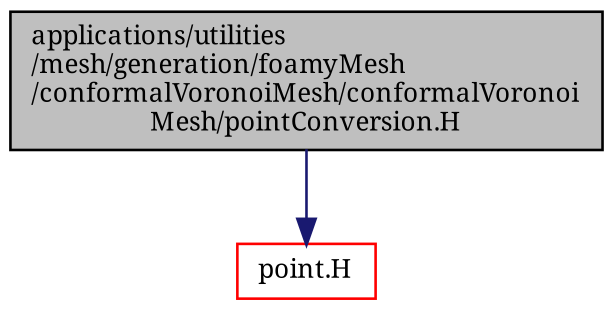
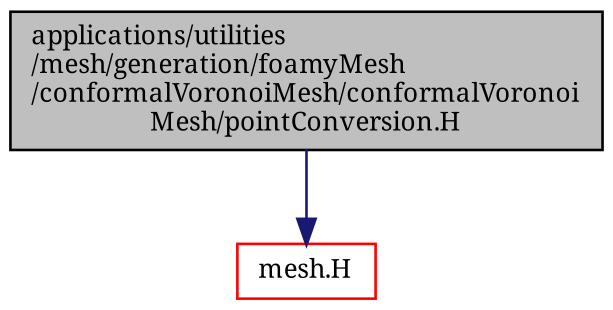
node "point.H": label "point.H" -> "mesh.H"
